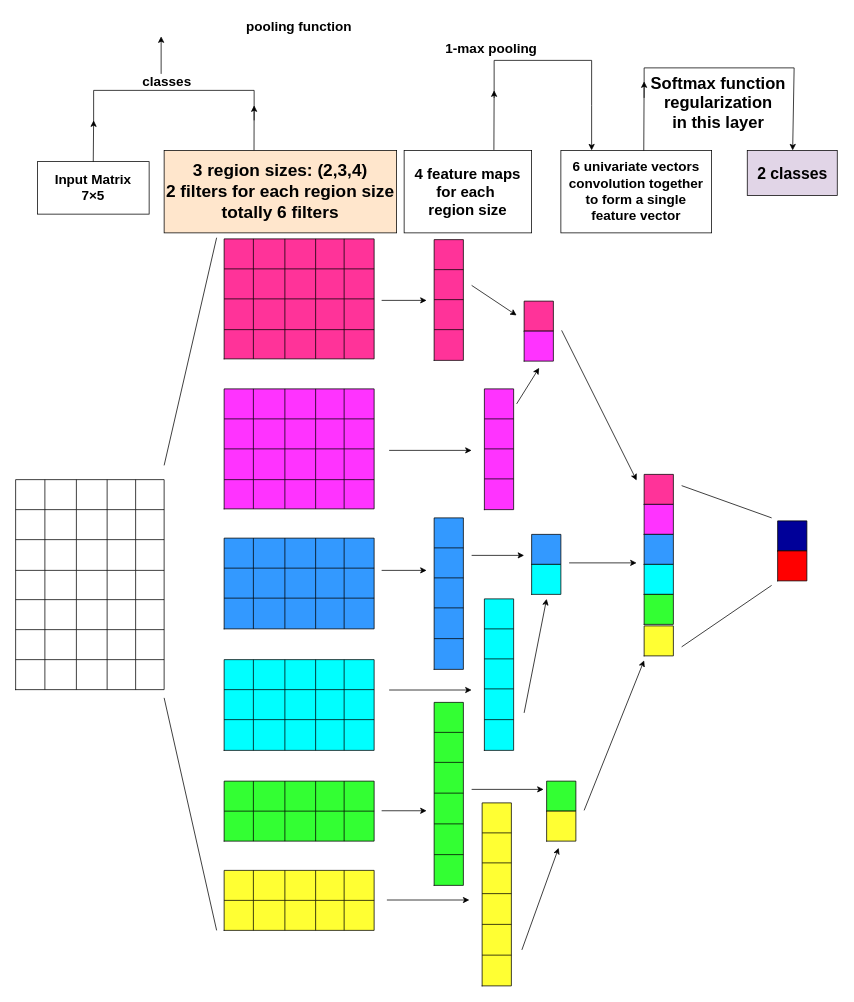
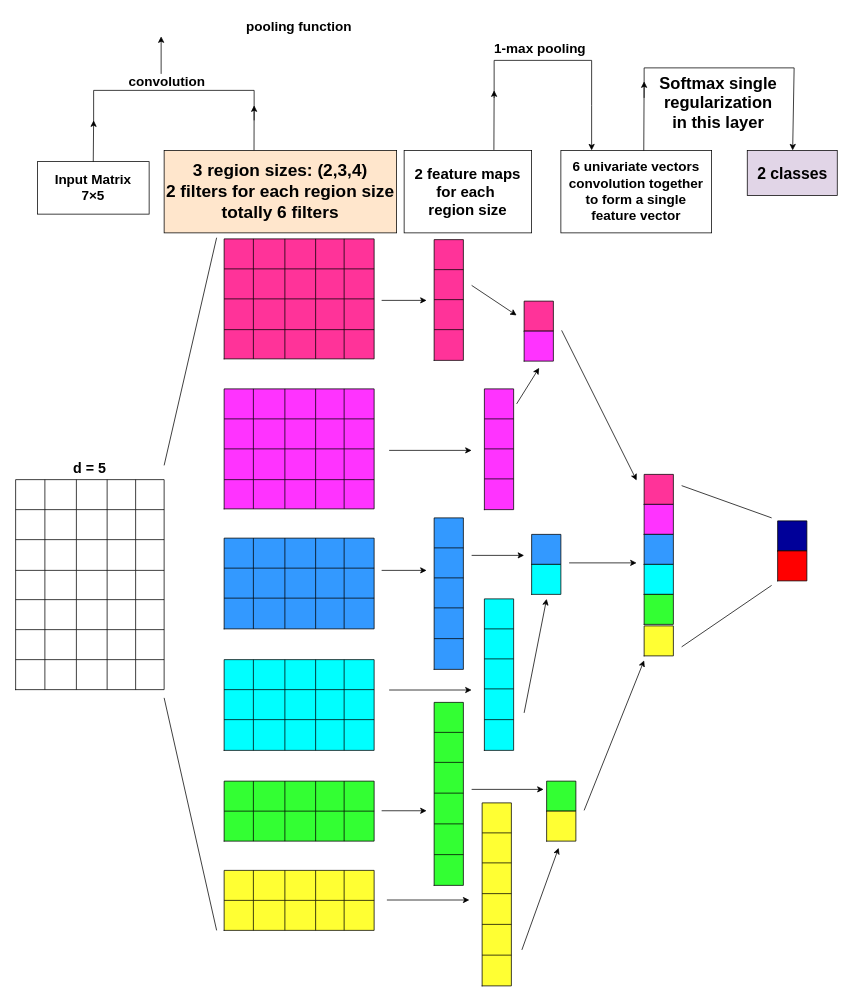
node "1-max pooling": moved (491, 49) -> (540, 49)
node "classes": label "classes" -> "convolution"
node "Softmax function regularization in this layer": label "Softmax function regularization in this layer" -> "Softmax single regularization in this layer"
node "4 feature maps for each region size": label "4 feature maps for each region size" -> "2 feature maps for each region size"
node "d = 5": added
